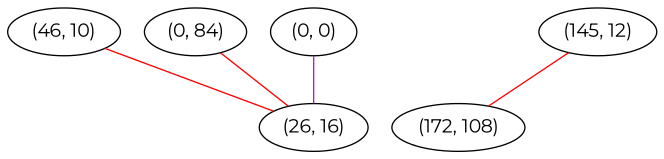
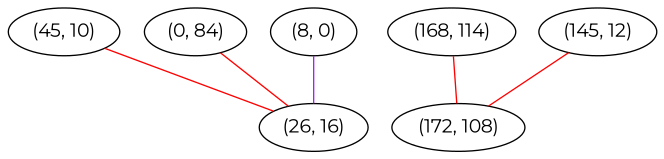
node "(46, 10)": label "(46, 10)" -> "(45, 10)"
node "(0, 0)": label "(0, 0)" -> "(8, 0)"
node "(168, 114)": added
